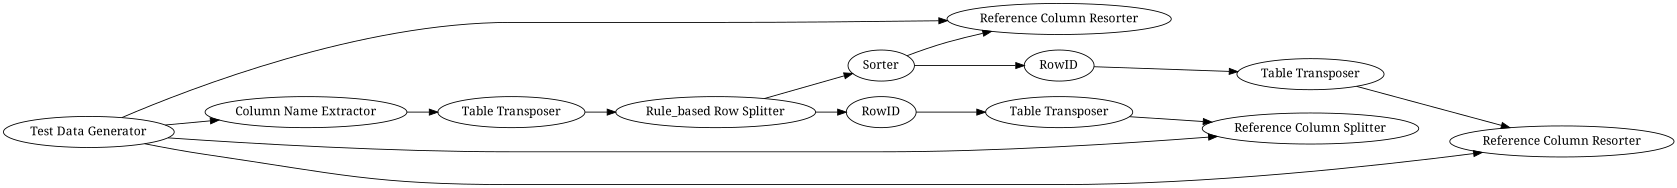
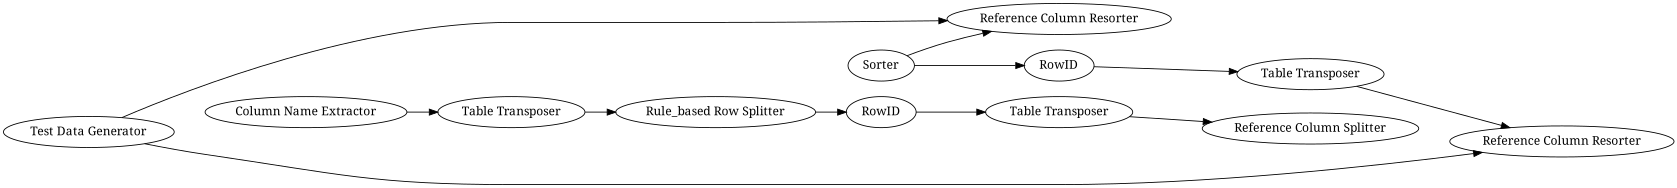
edge "Rule_based Row Splitter" -> "Sorter": removed
edge "Test Data Generator" -> "Column Name Extractor": removed
edge "Test Data Generator" -> "Reference Column Splitter": removed
